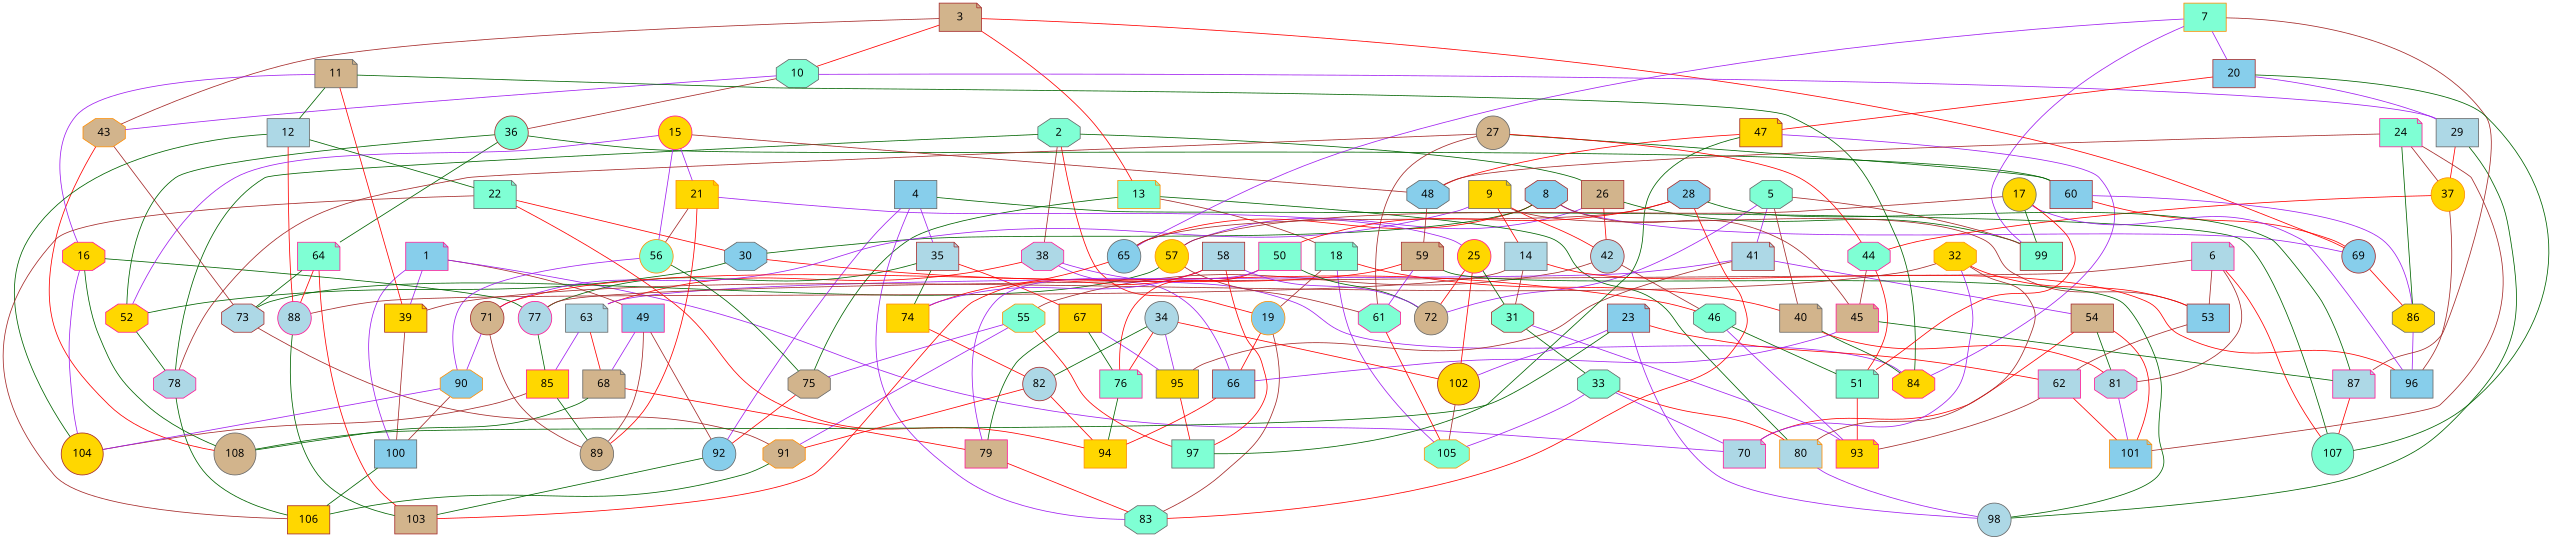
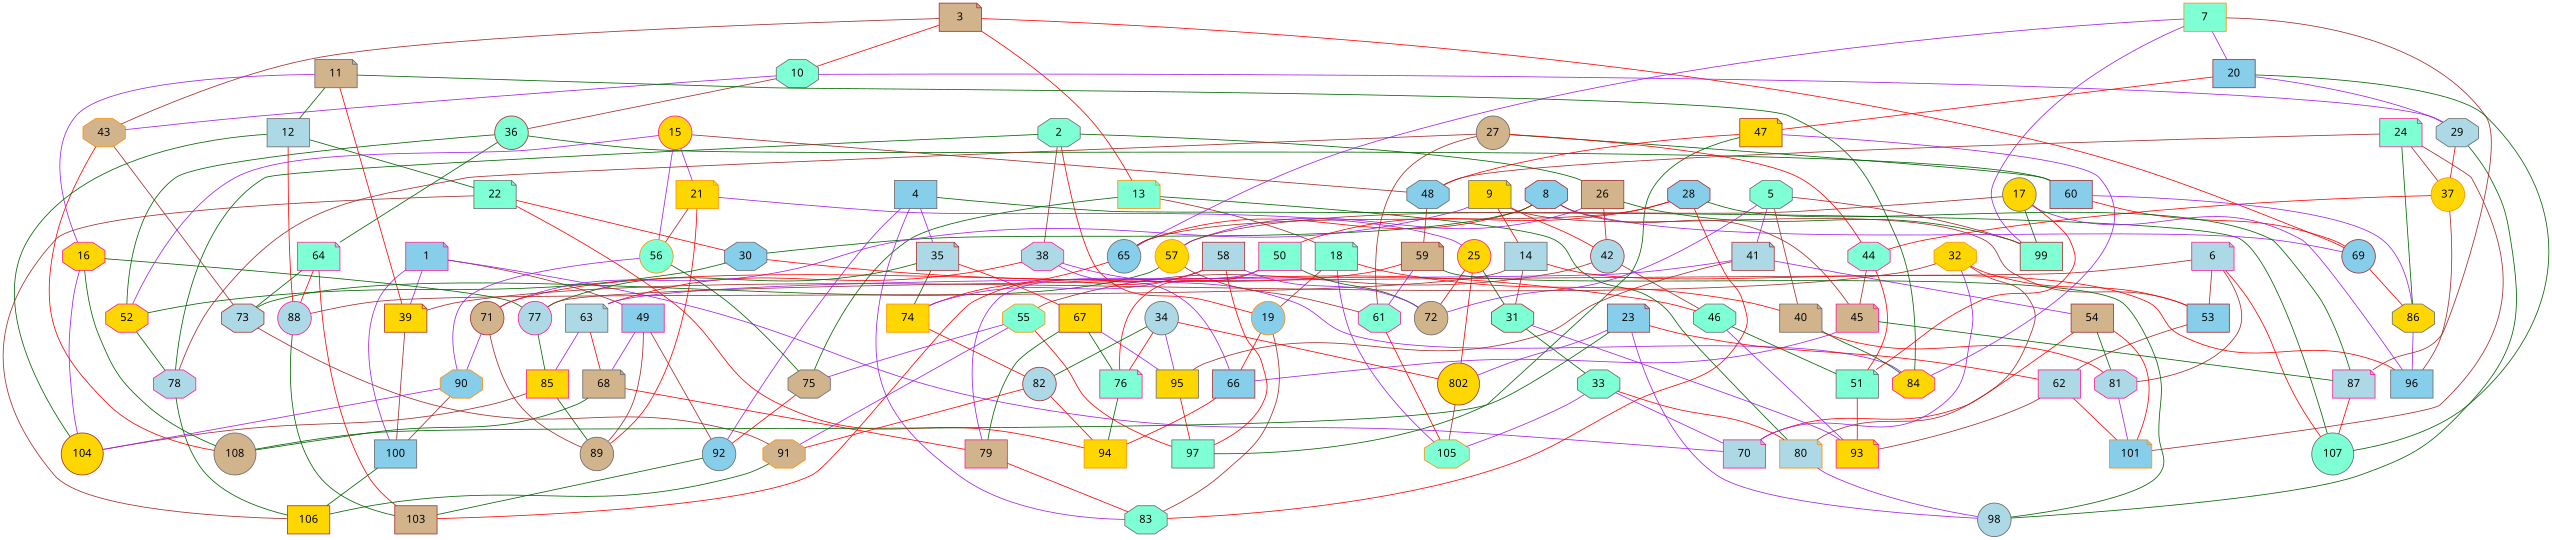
node "29": shape box -> octagon
node "102": label "102" -> "802"
